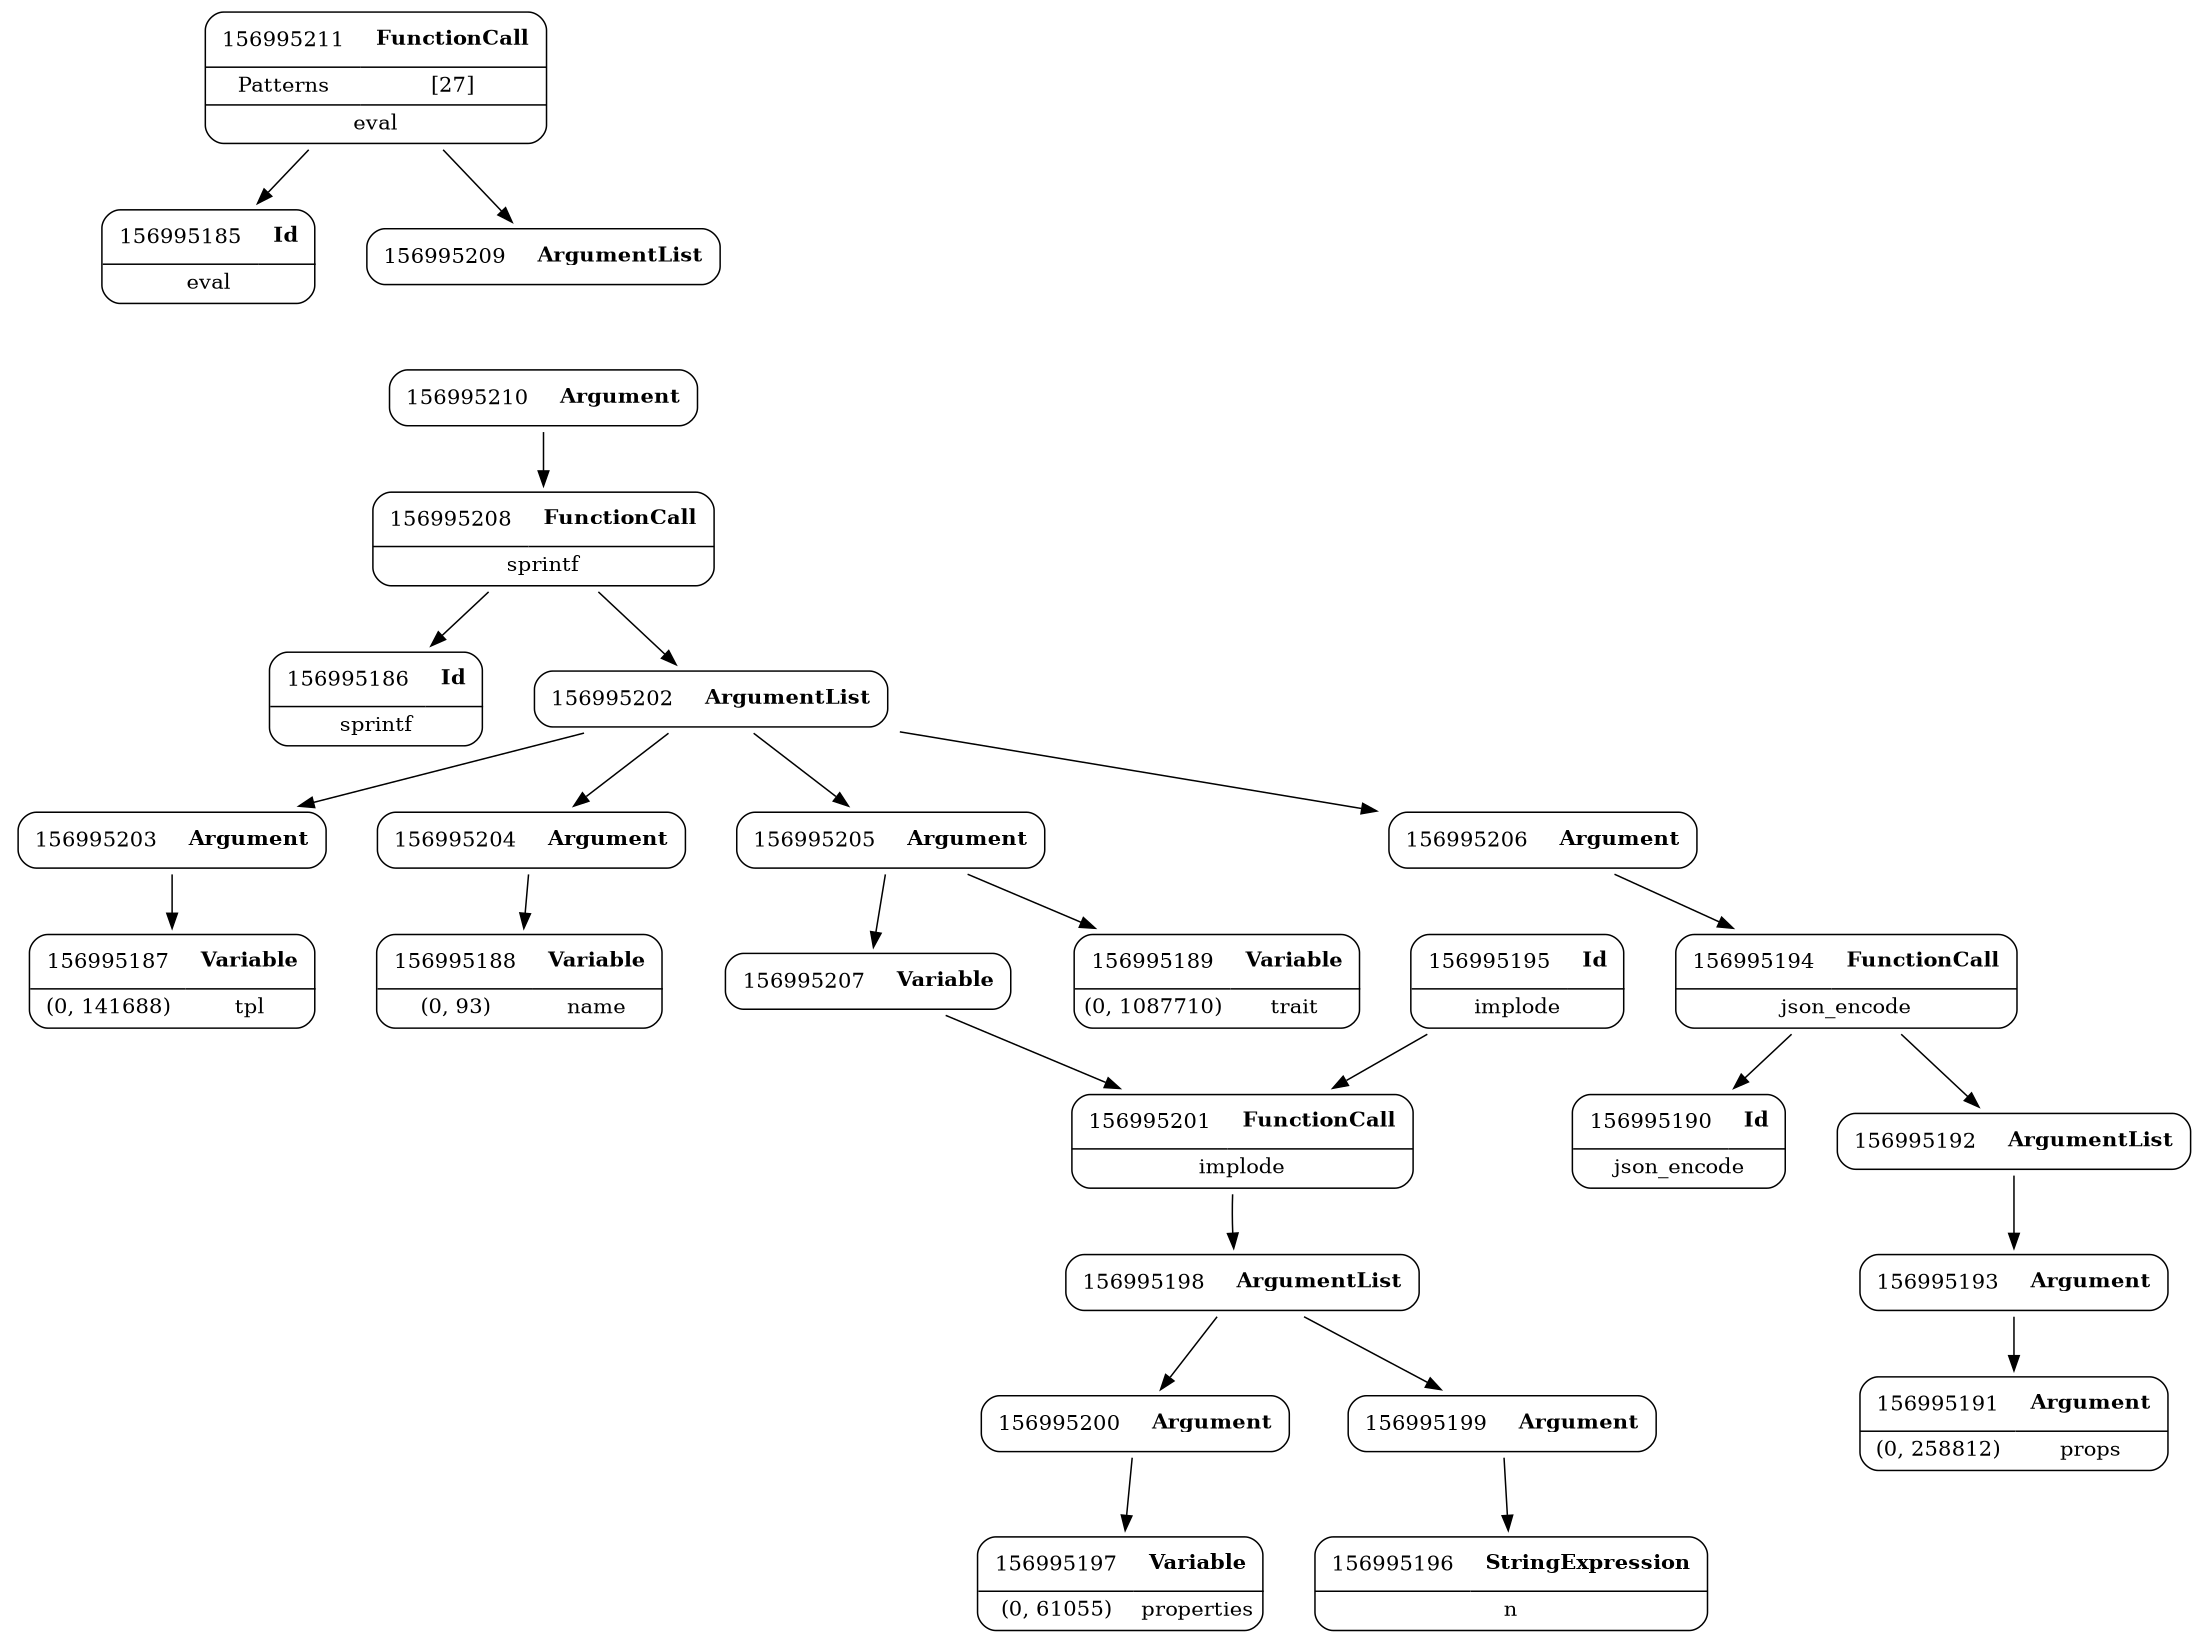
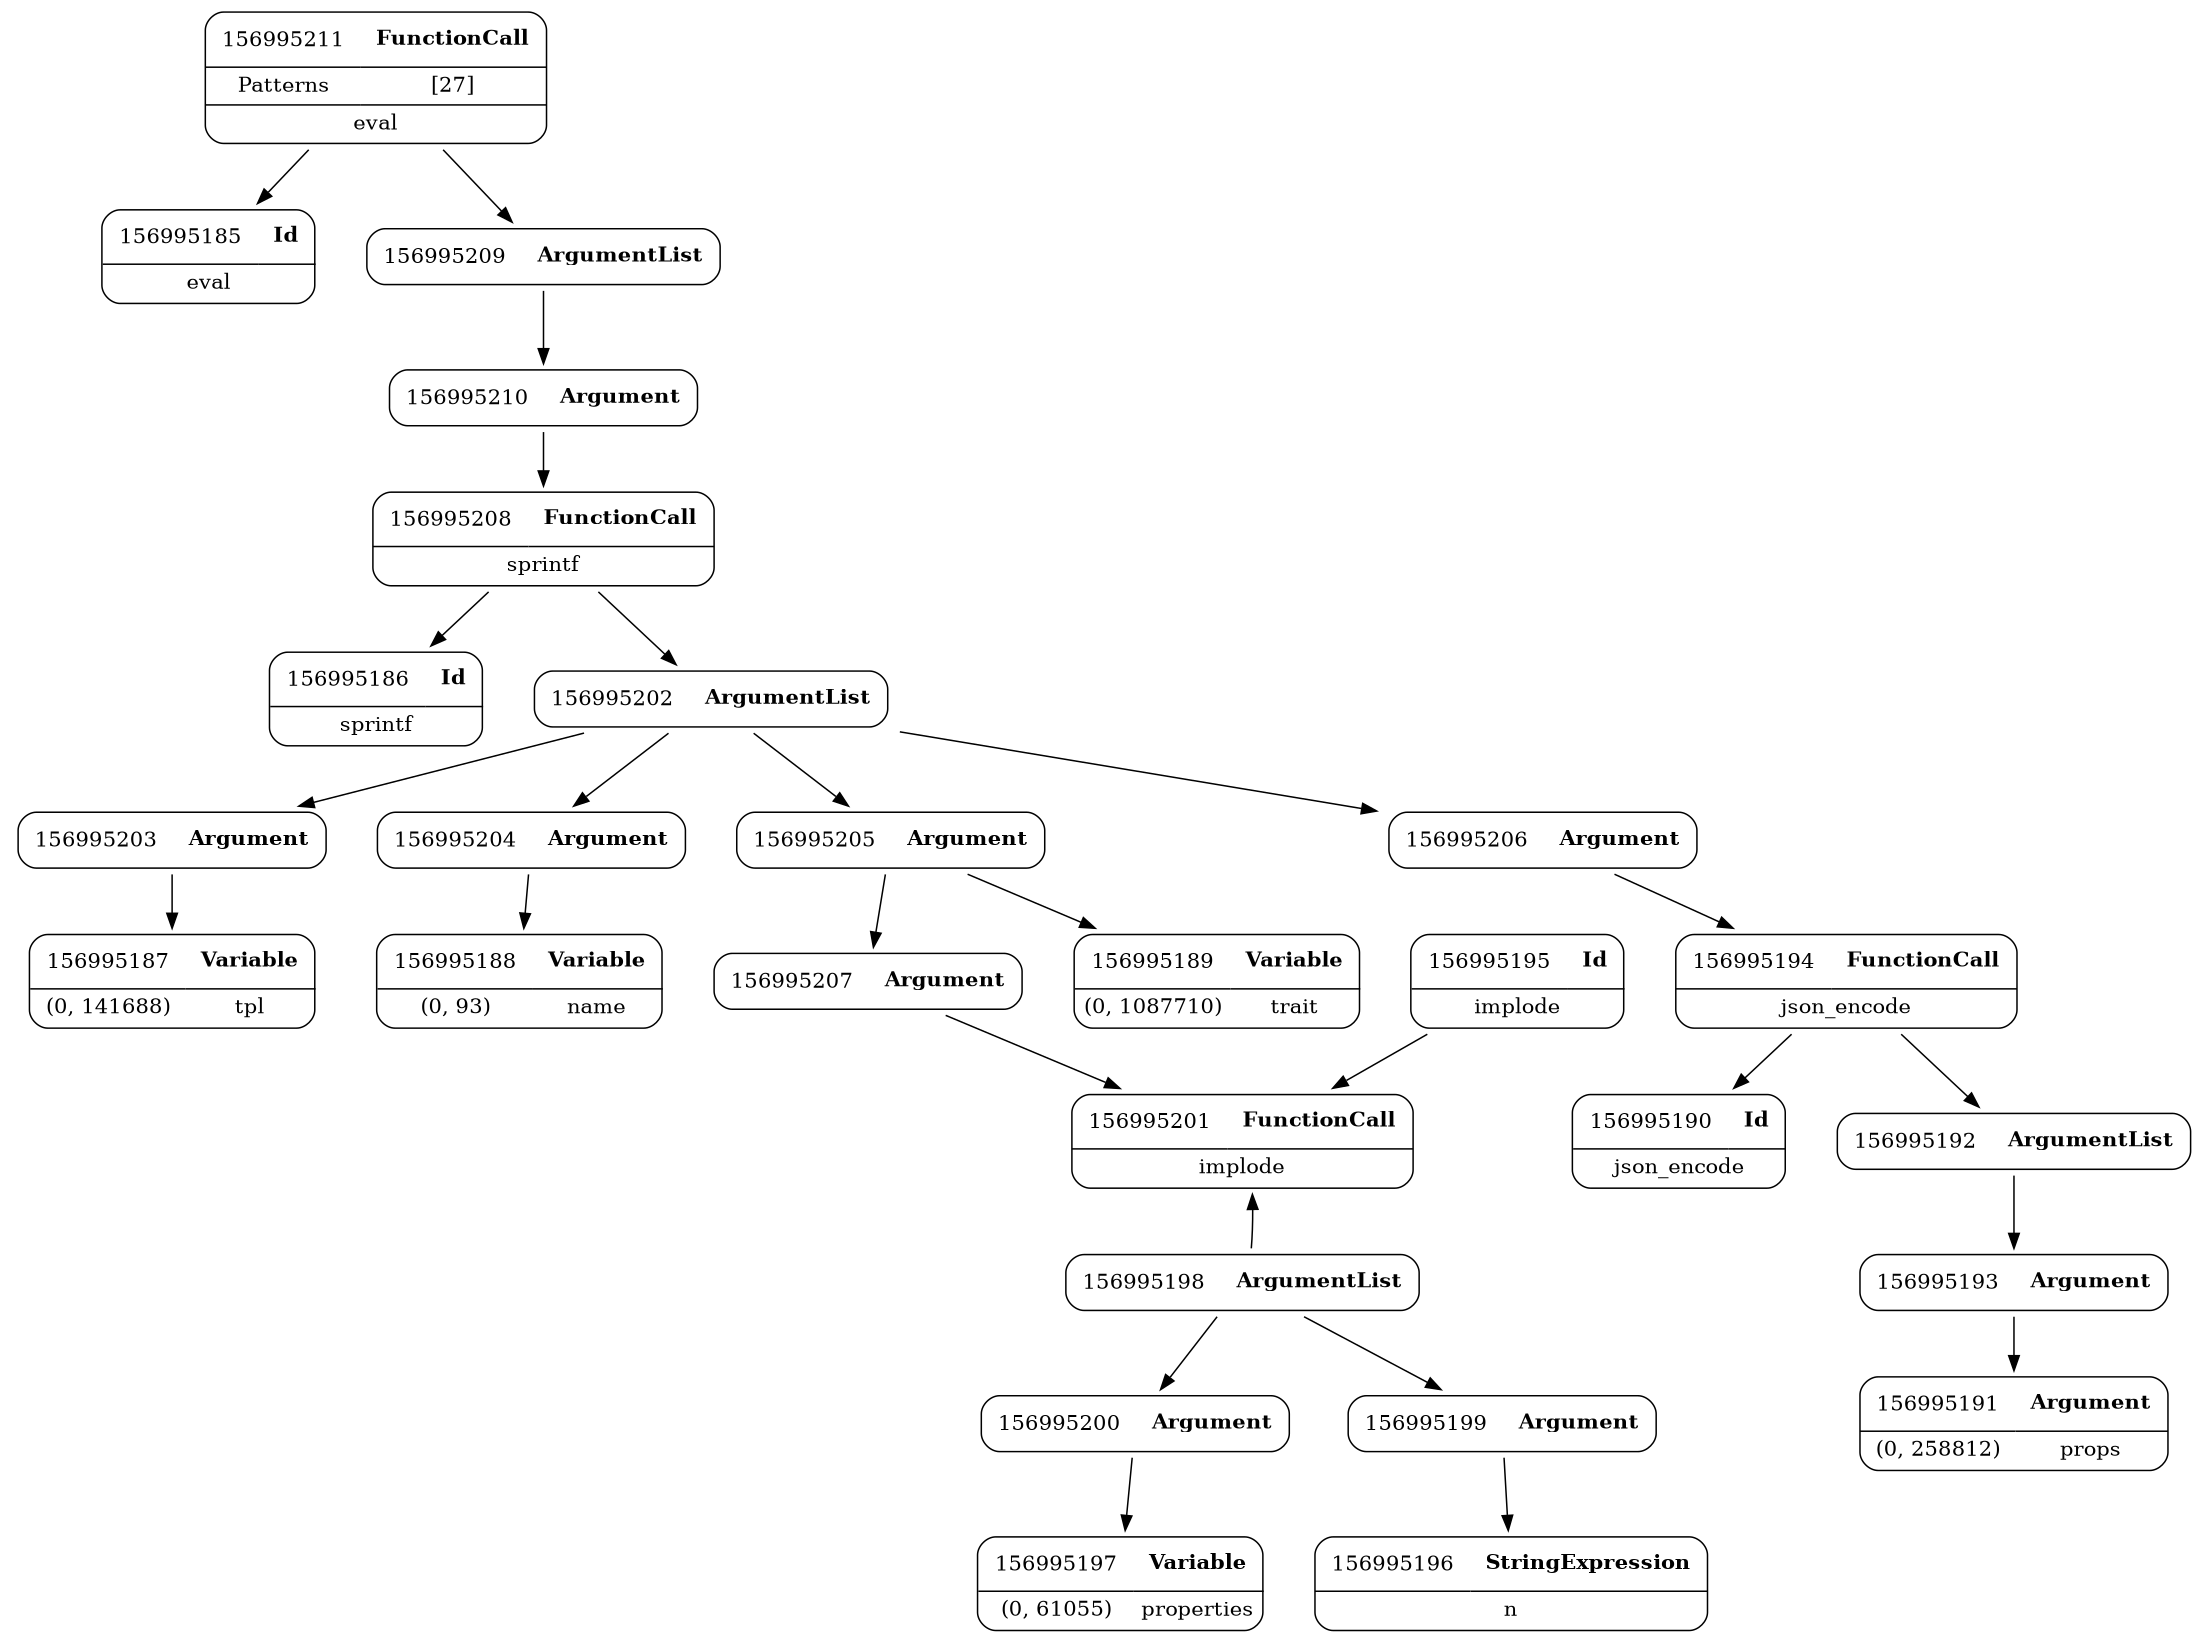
edge "156995209" -> "156995210": added
node "156995207": text "Variable" -> "Argument"
edge "156995201" -> "156995198": reversed
